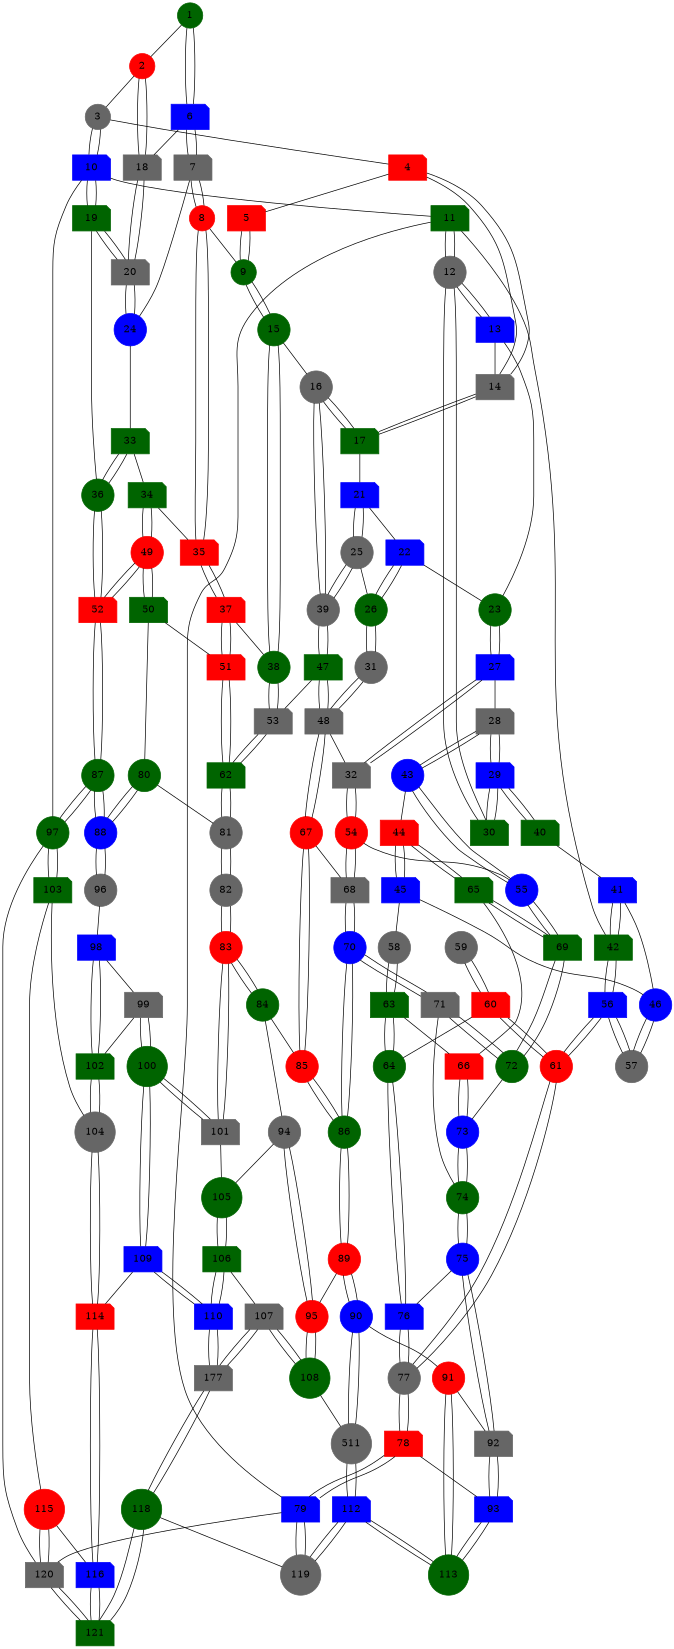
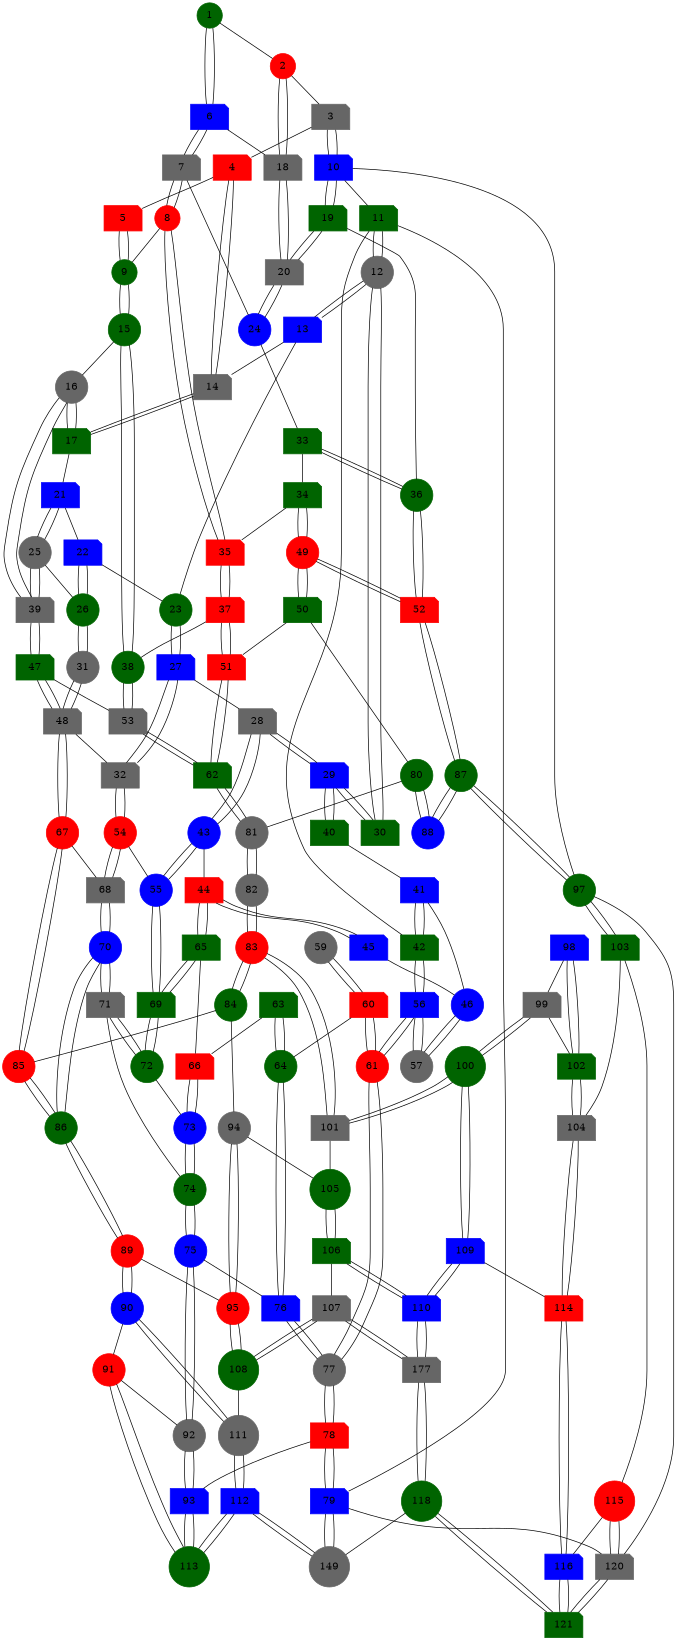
node "3": shape circle -> note
node "39": shape circle -> note
node "96": removed
node "58": removed
node "104": shape circle -> note
node "511": label "511" -> "111"
node "92": shape note -> circle
node "119": label "119" -> "149"
